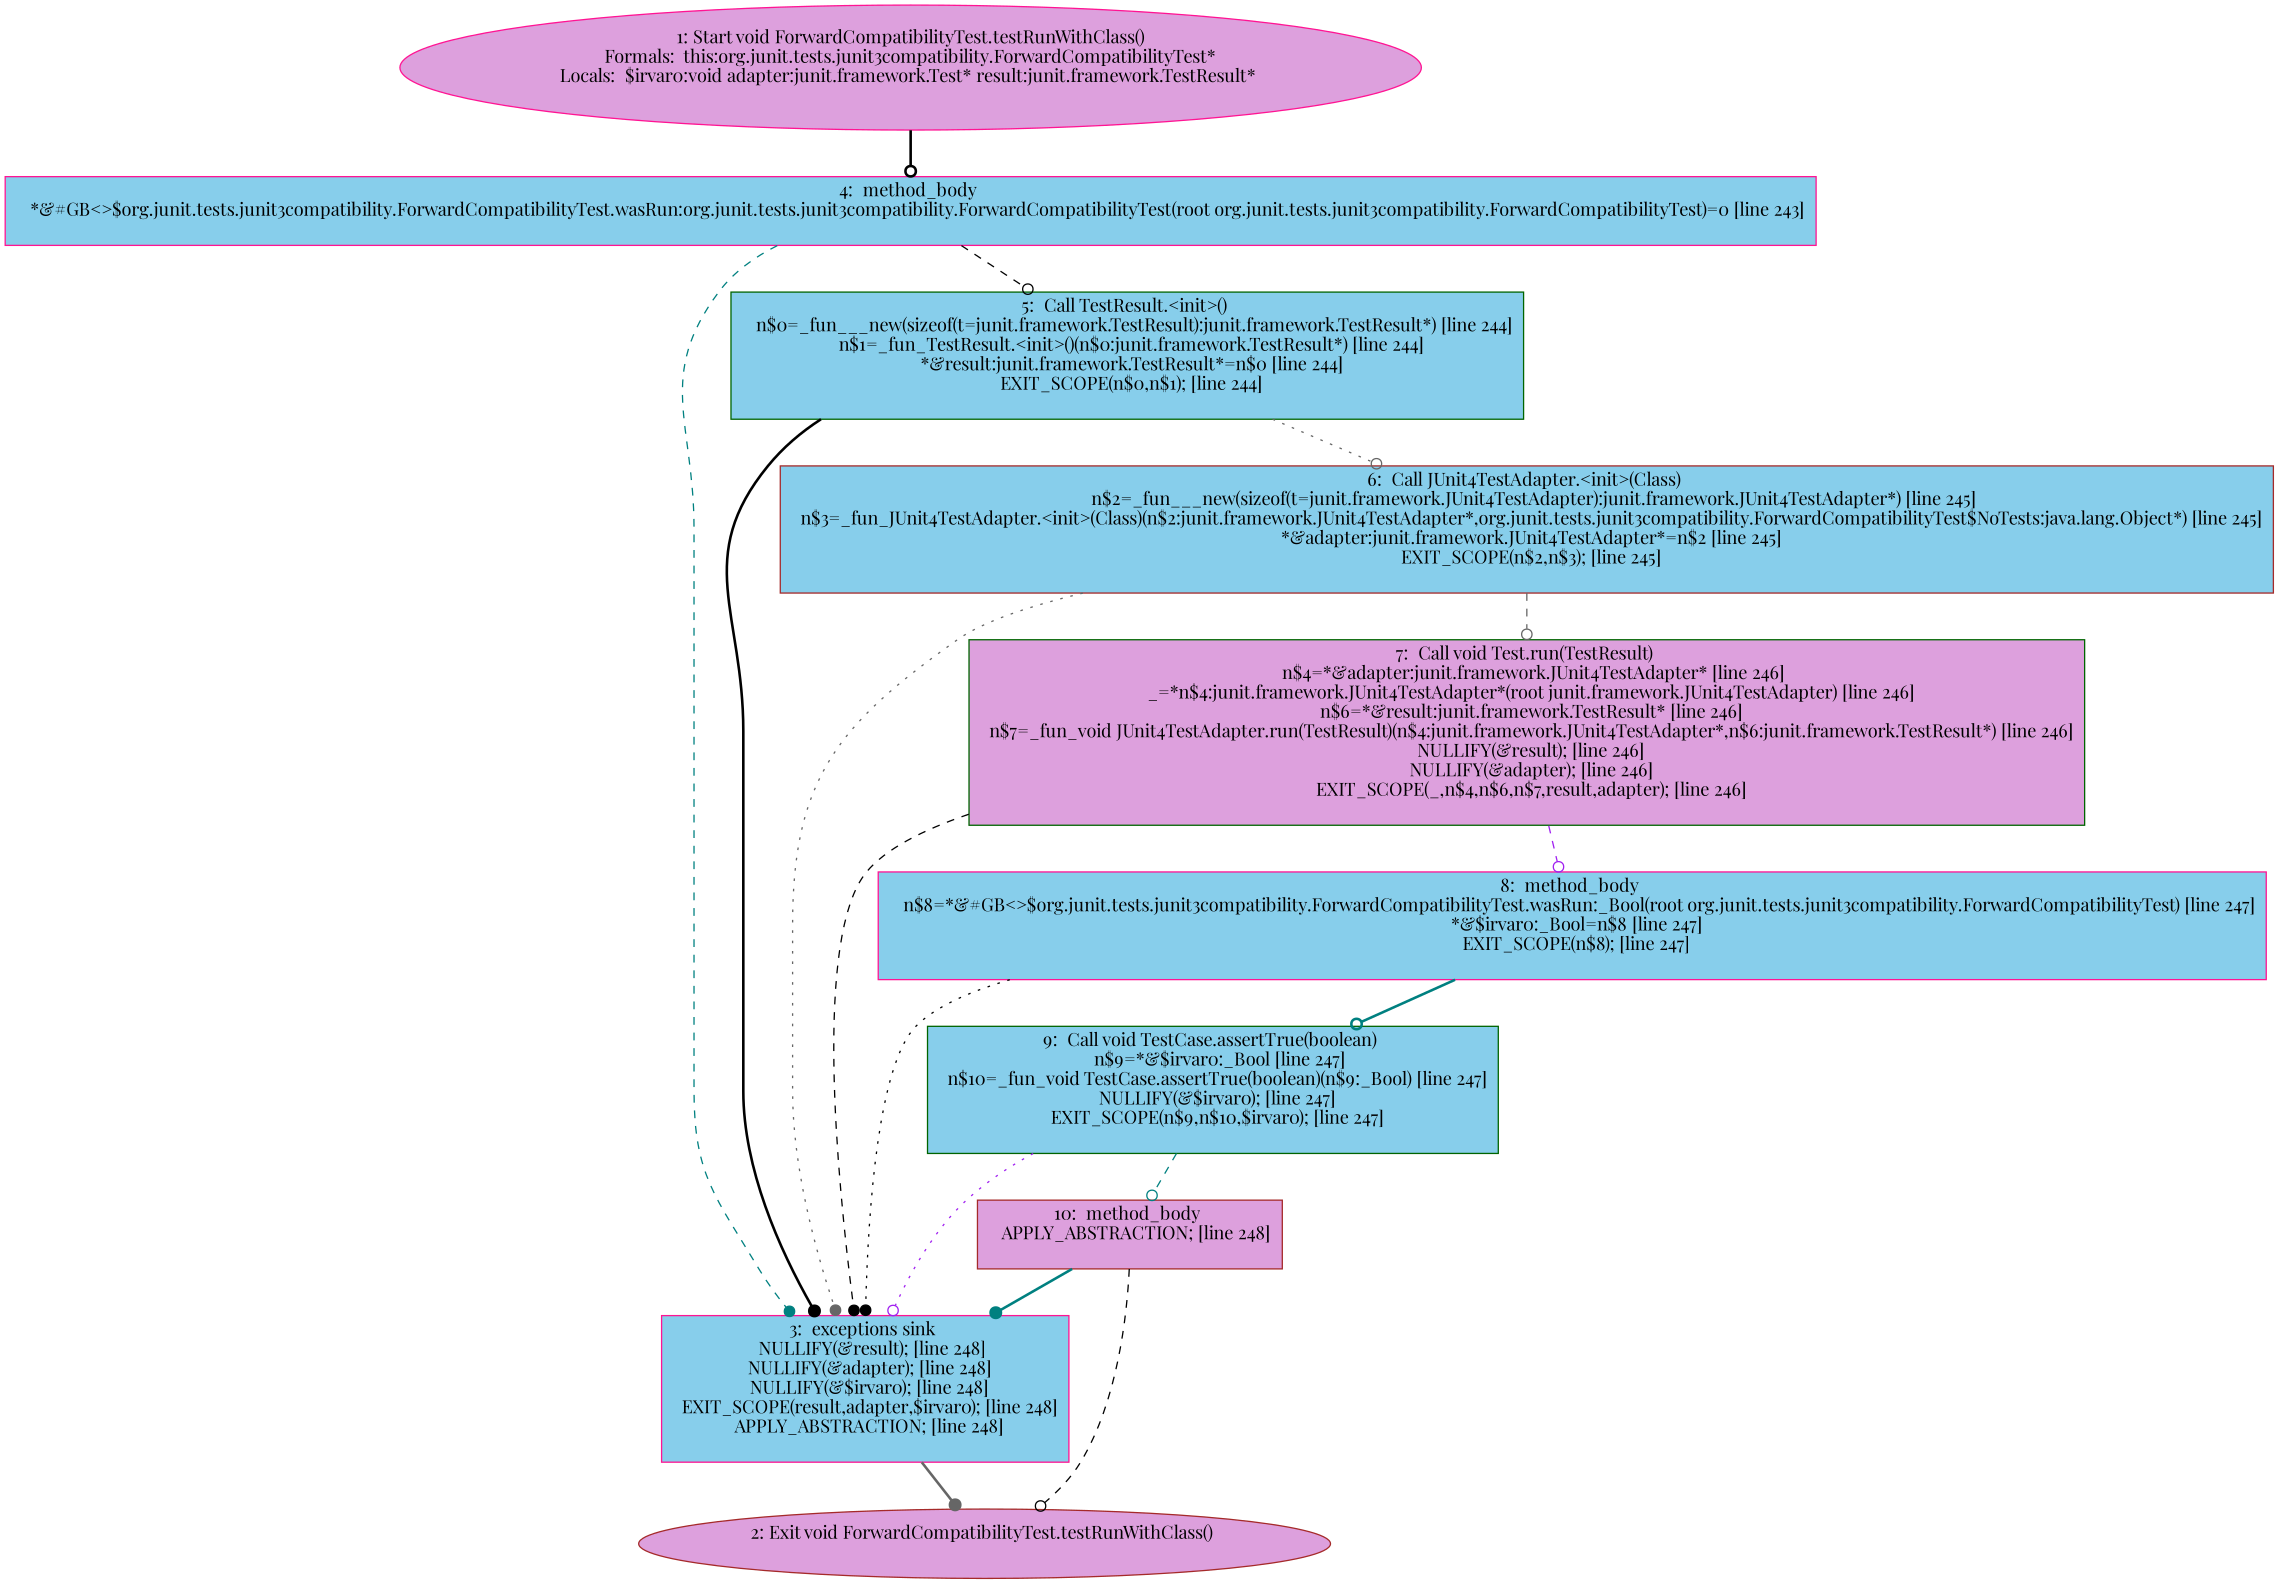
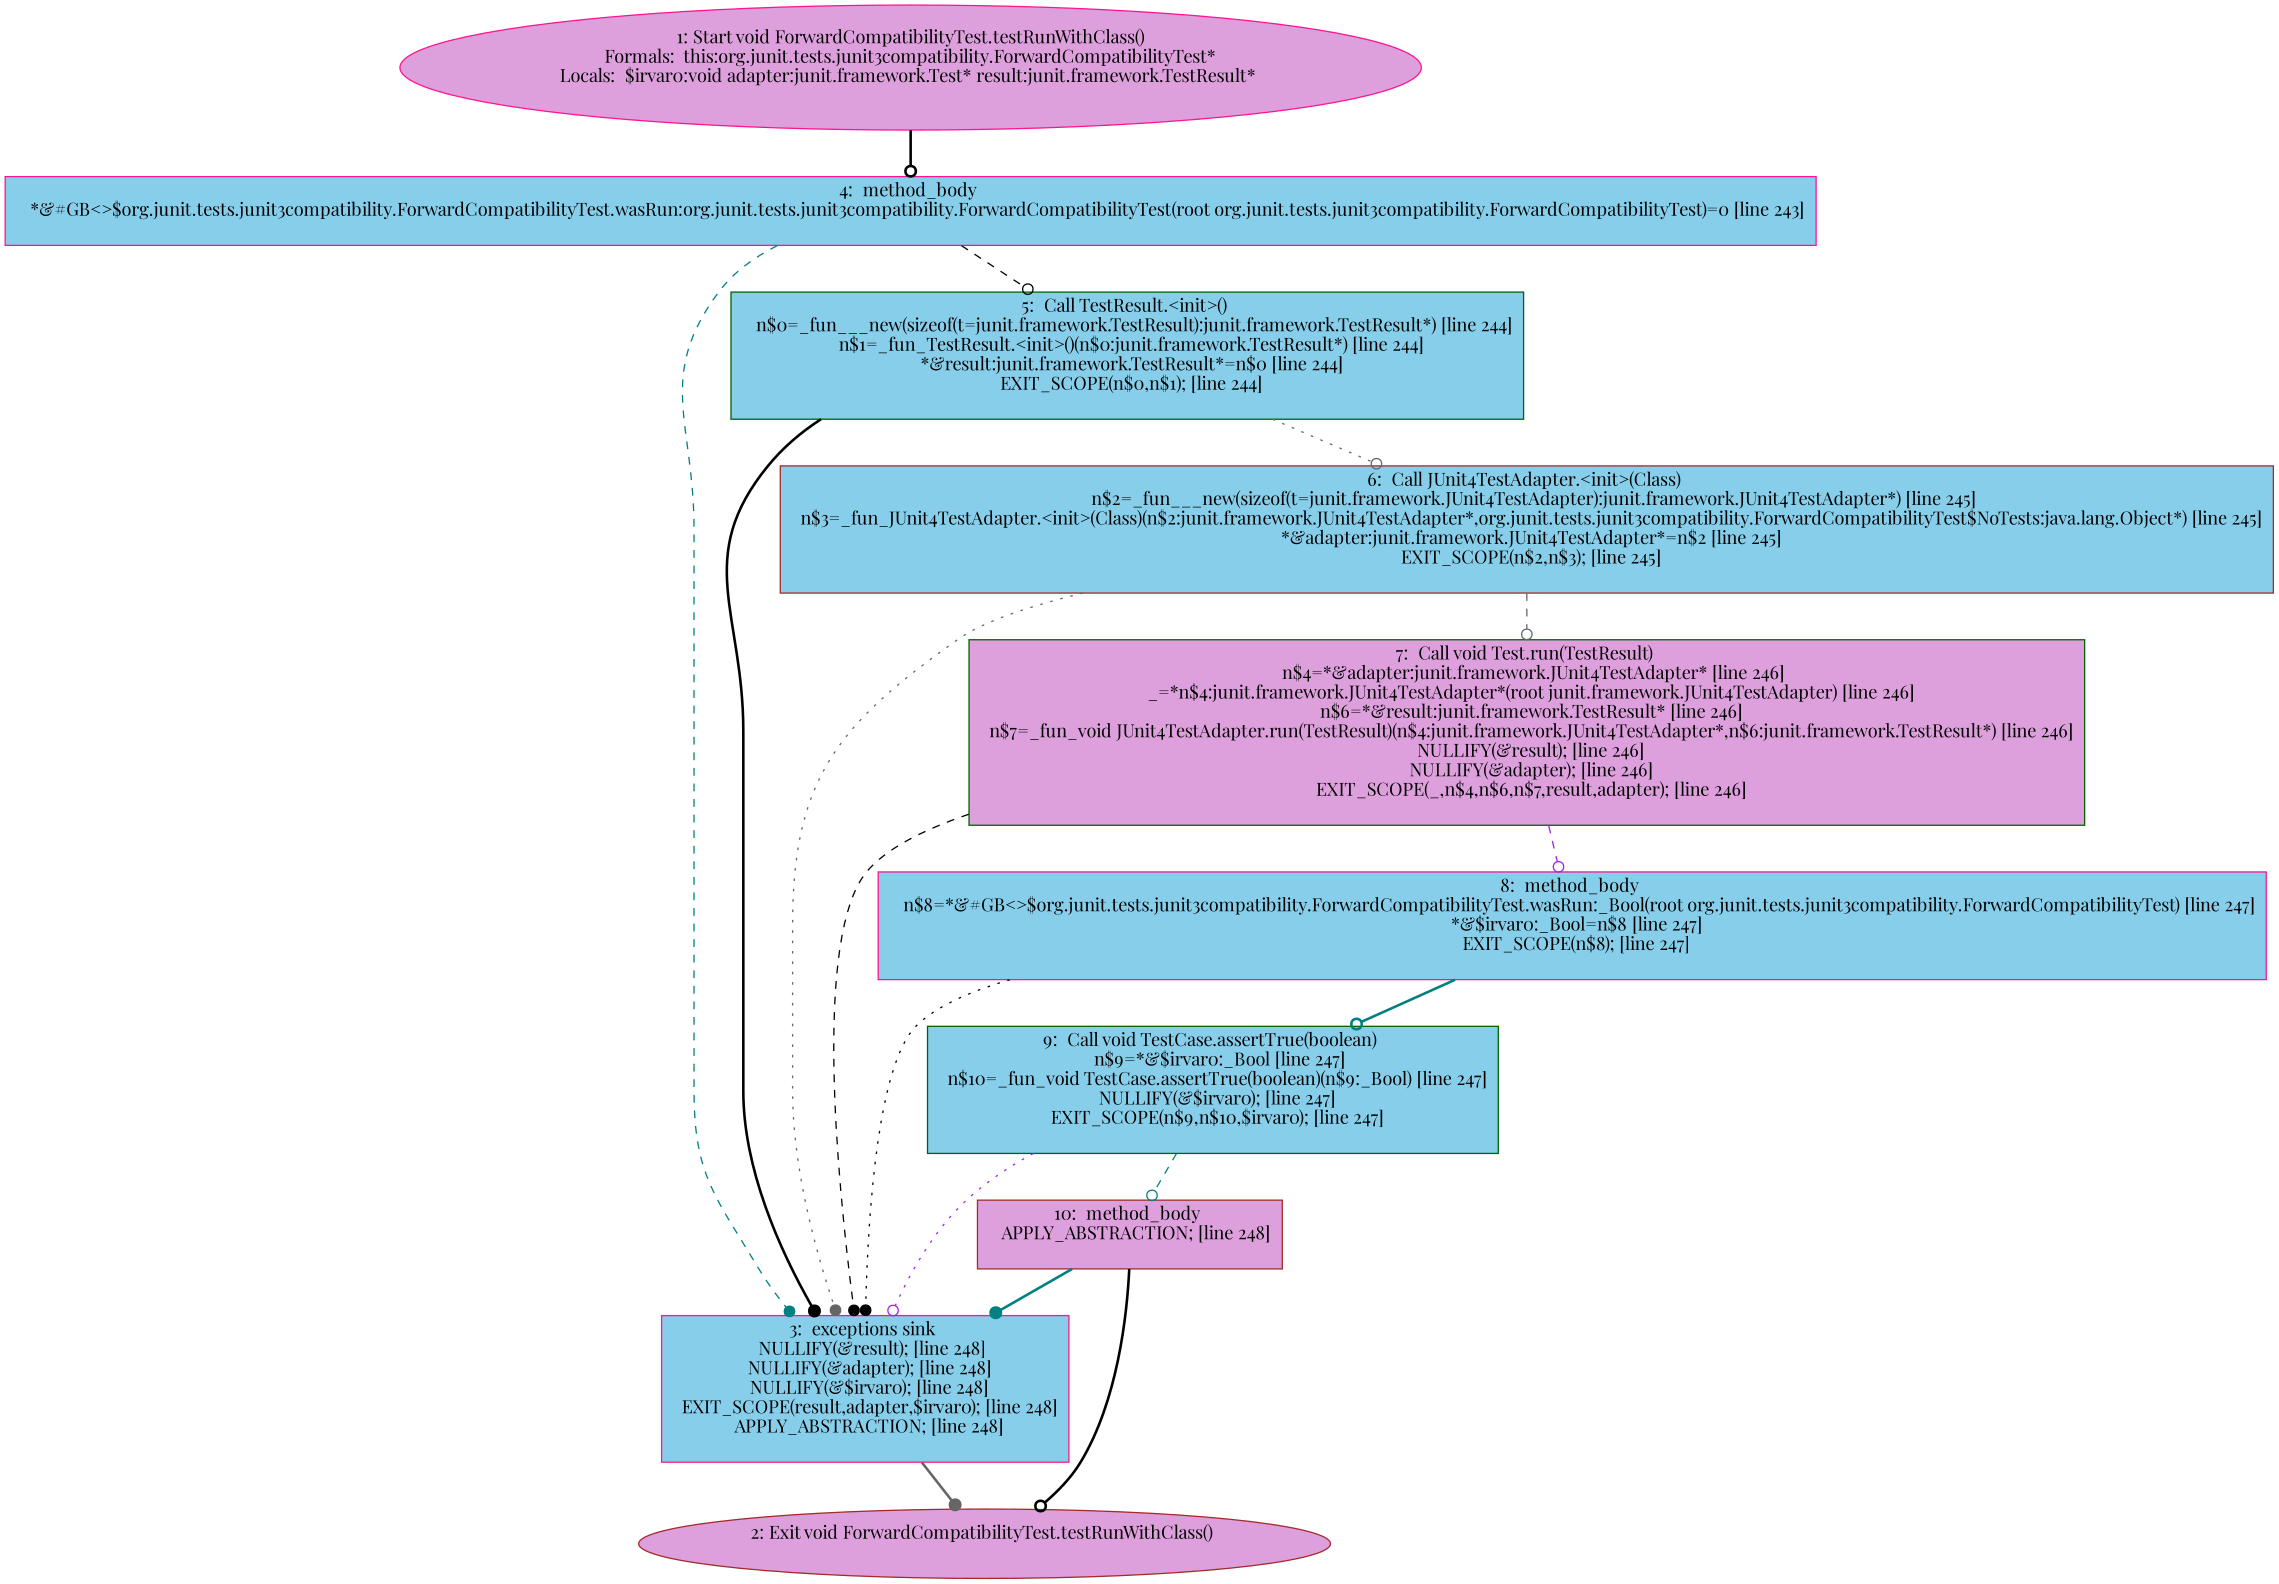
edge "10:  method_body APPLY_ABSTRACTION; [line 248]" -> "2: Exit void ForwardCompatibilityTest.testRunWithClass()": style dashed -> bold
